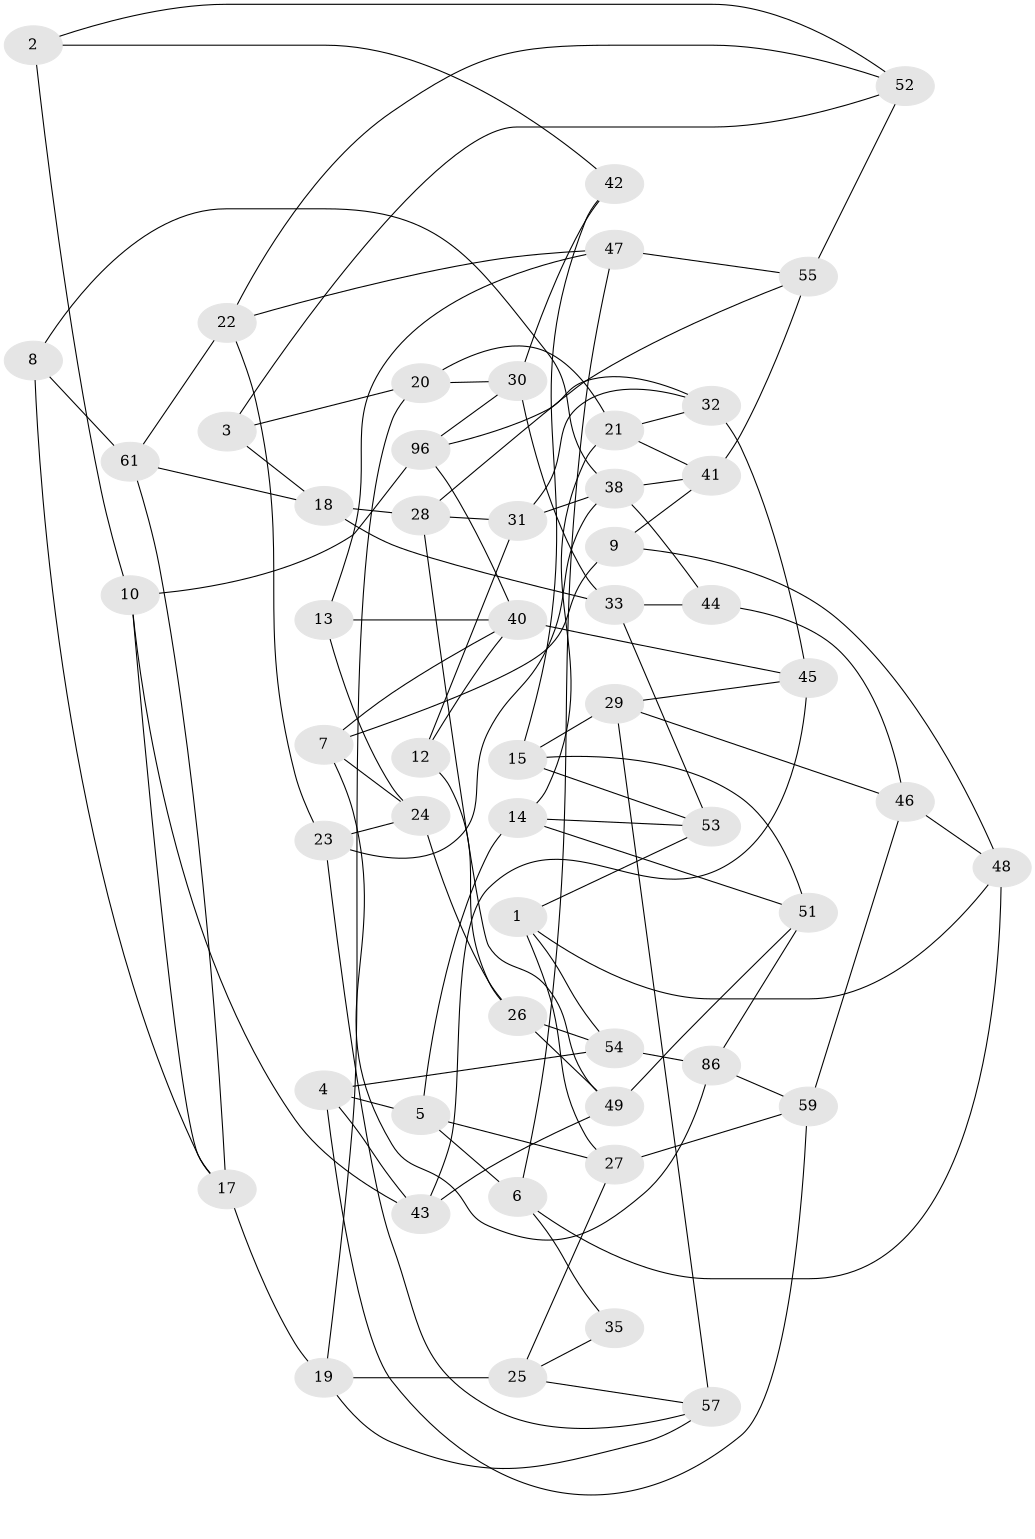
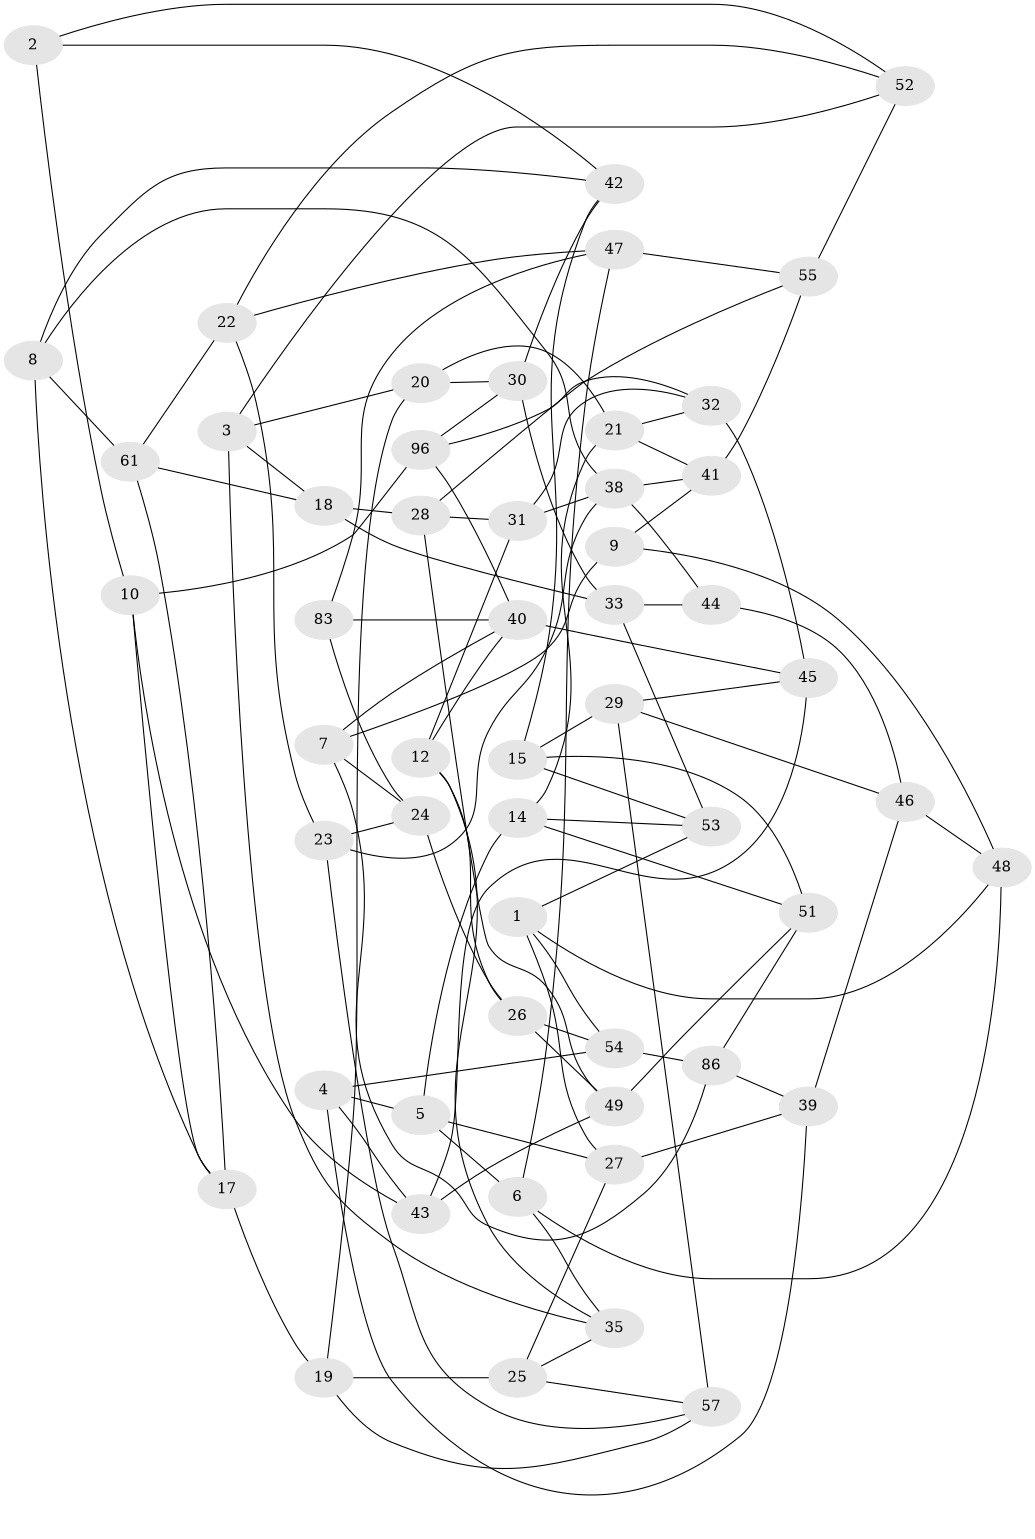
edge "42" -- "8": added
node "13": label "13" -> "83"
edge "3" -- "35": added
edge "12" -- "35": added
node "59": label "59" -> "39"
